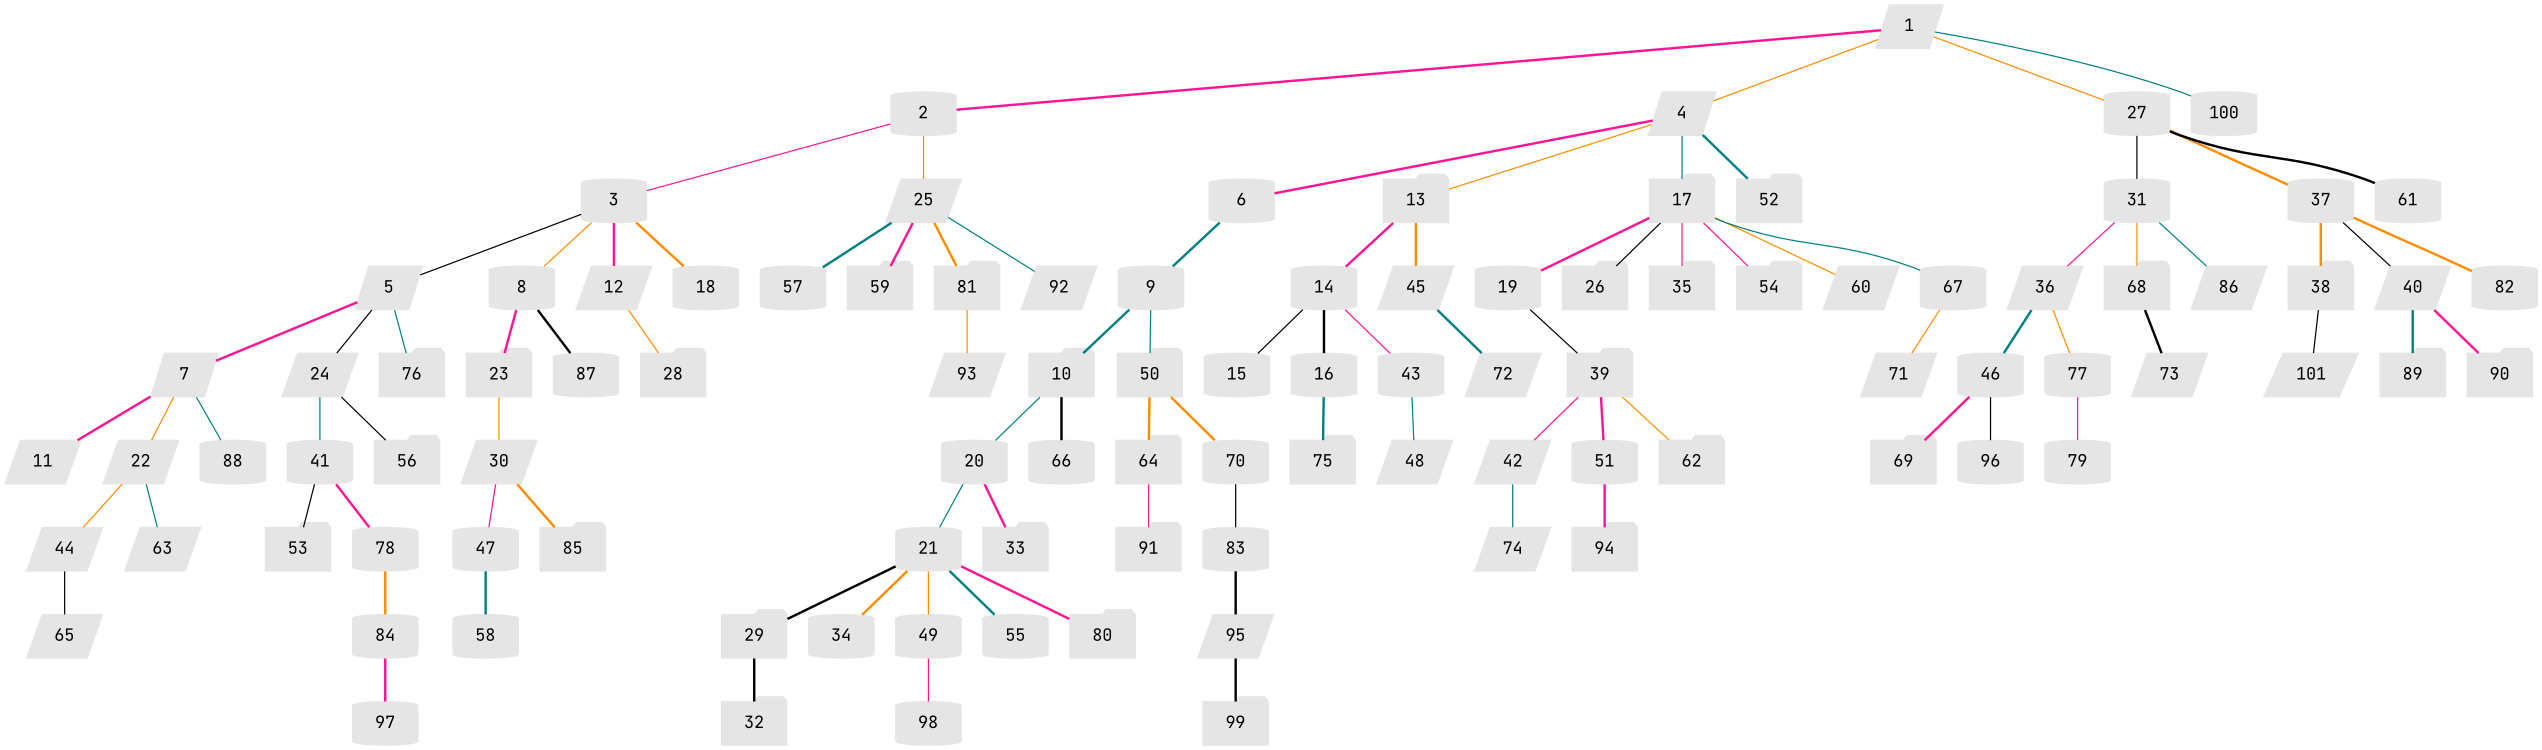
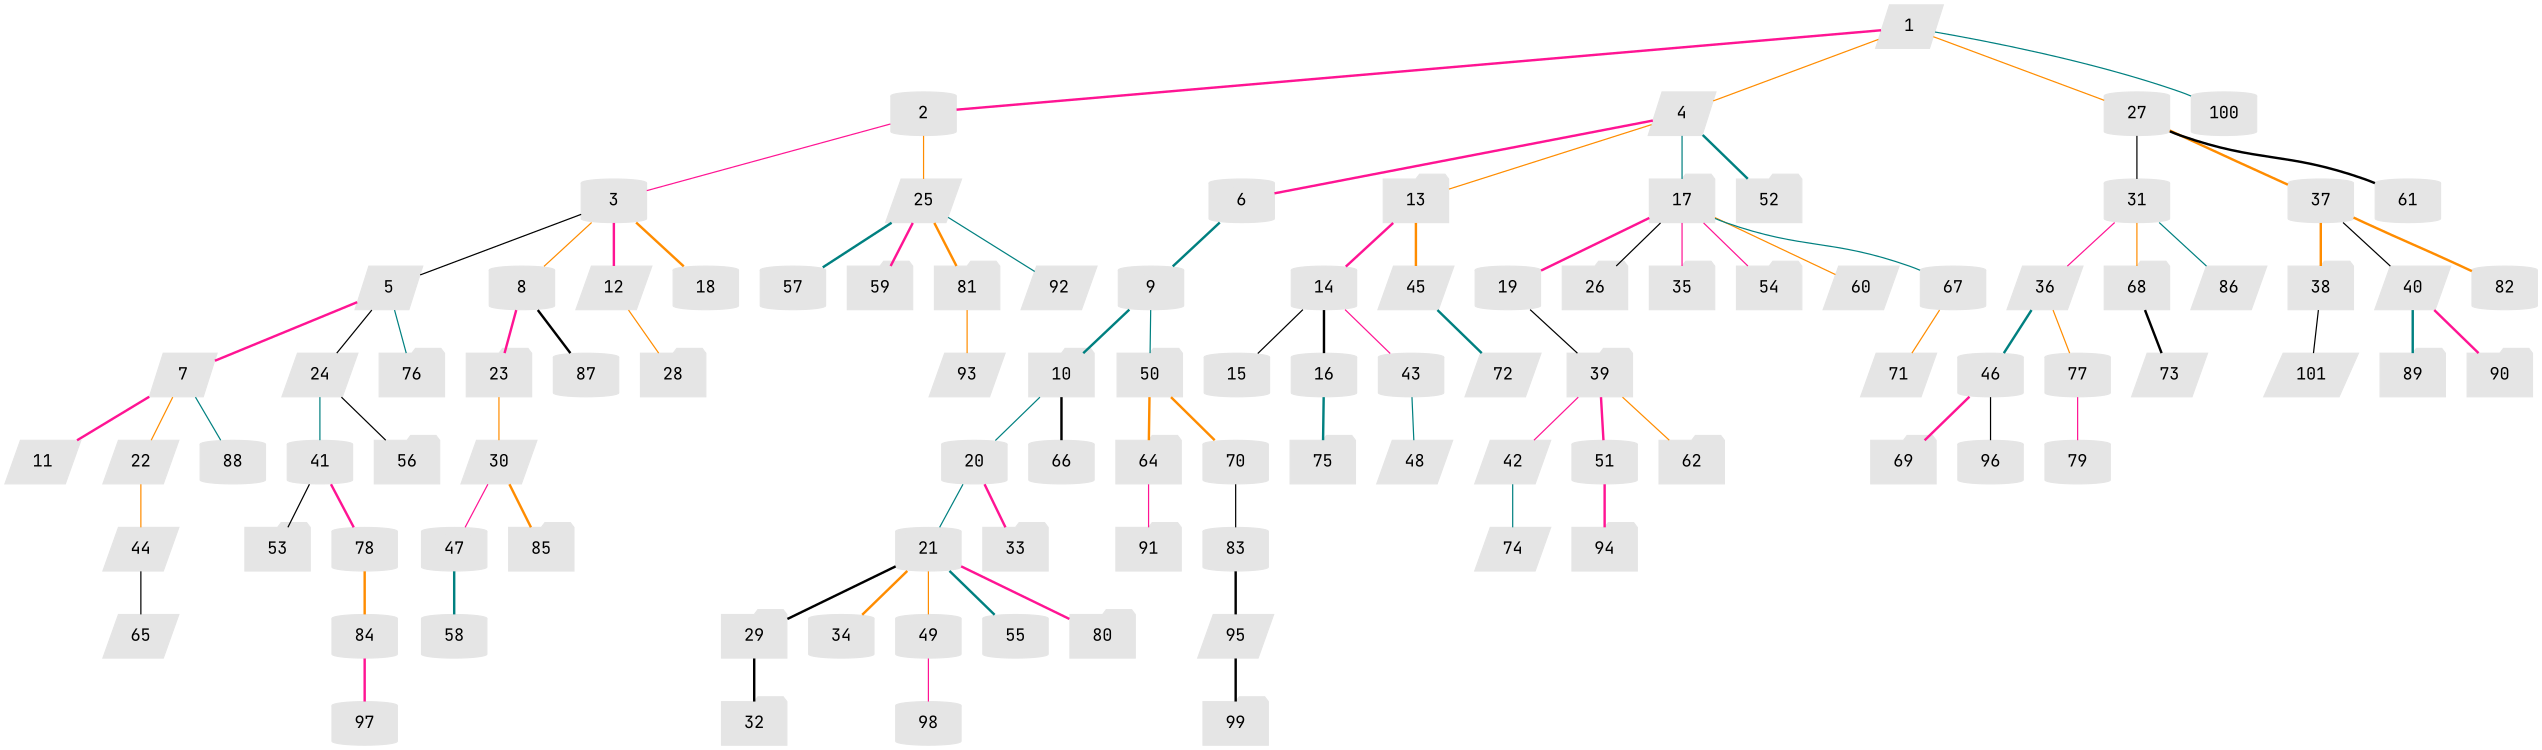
node "63": removed
